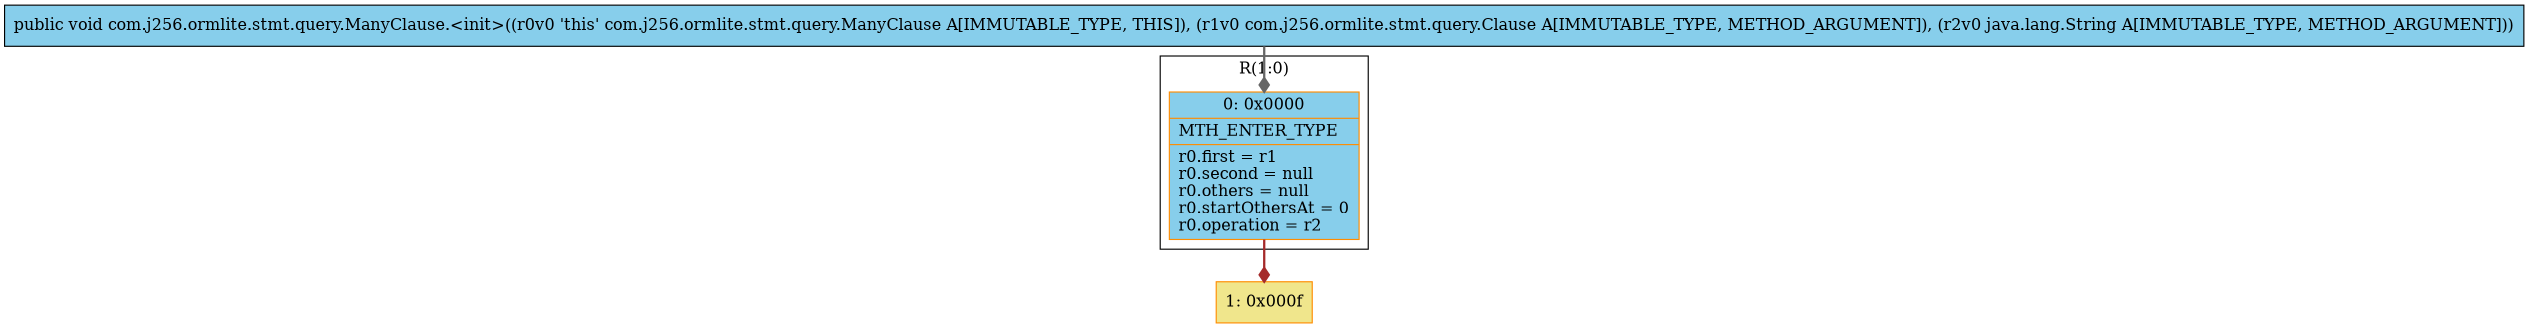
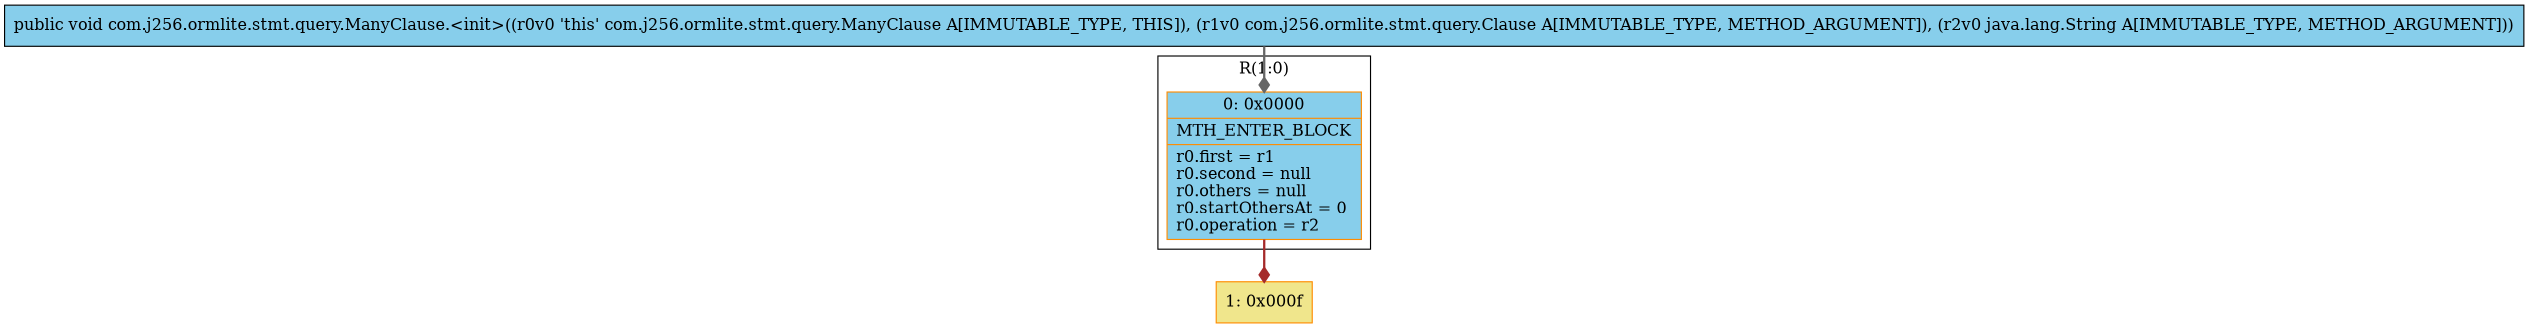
node "0: 0x0000": text "MTH_ENTER_TYPE" -> "MTH_ENTER_BLOCK"
